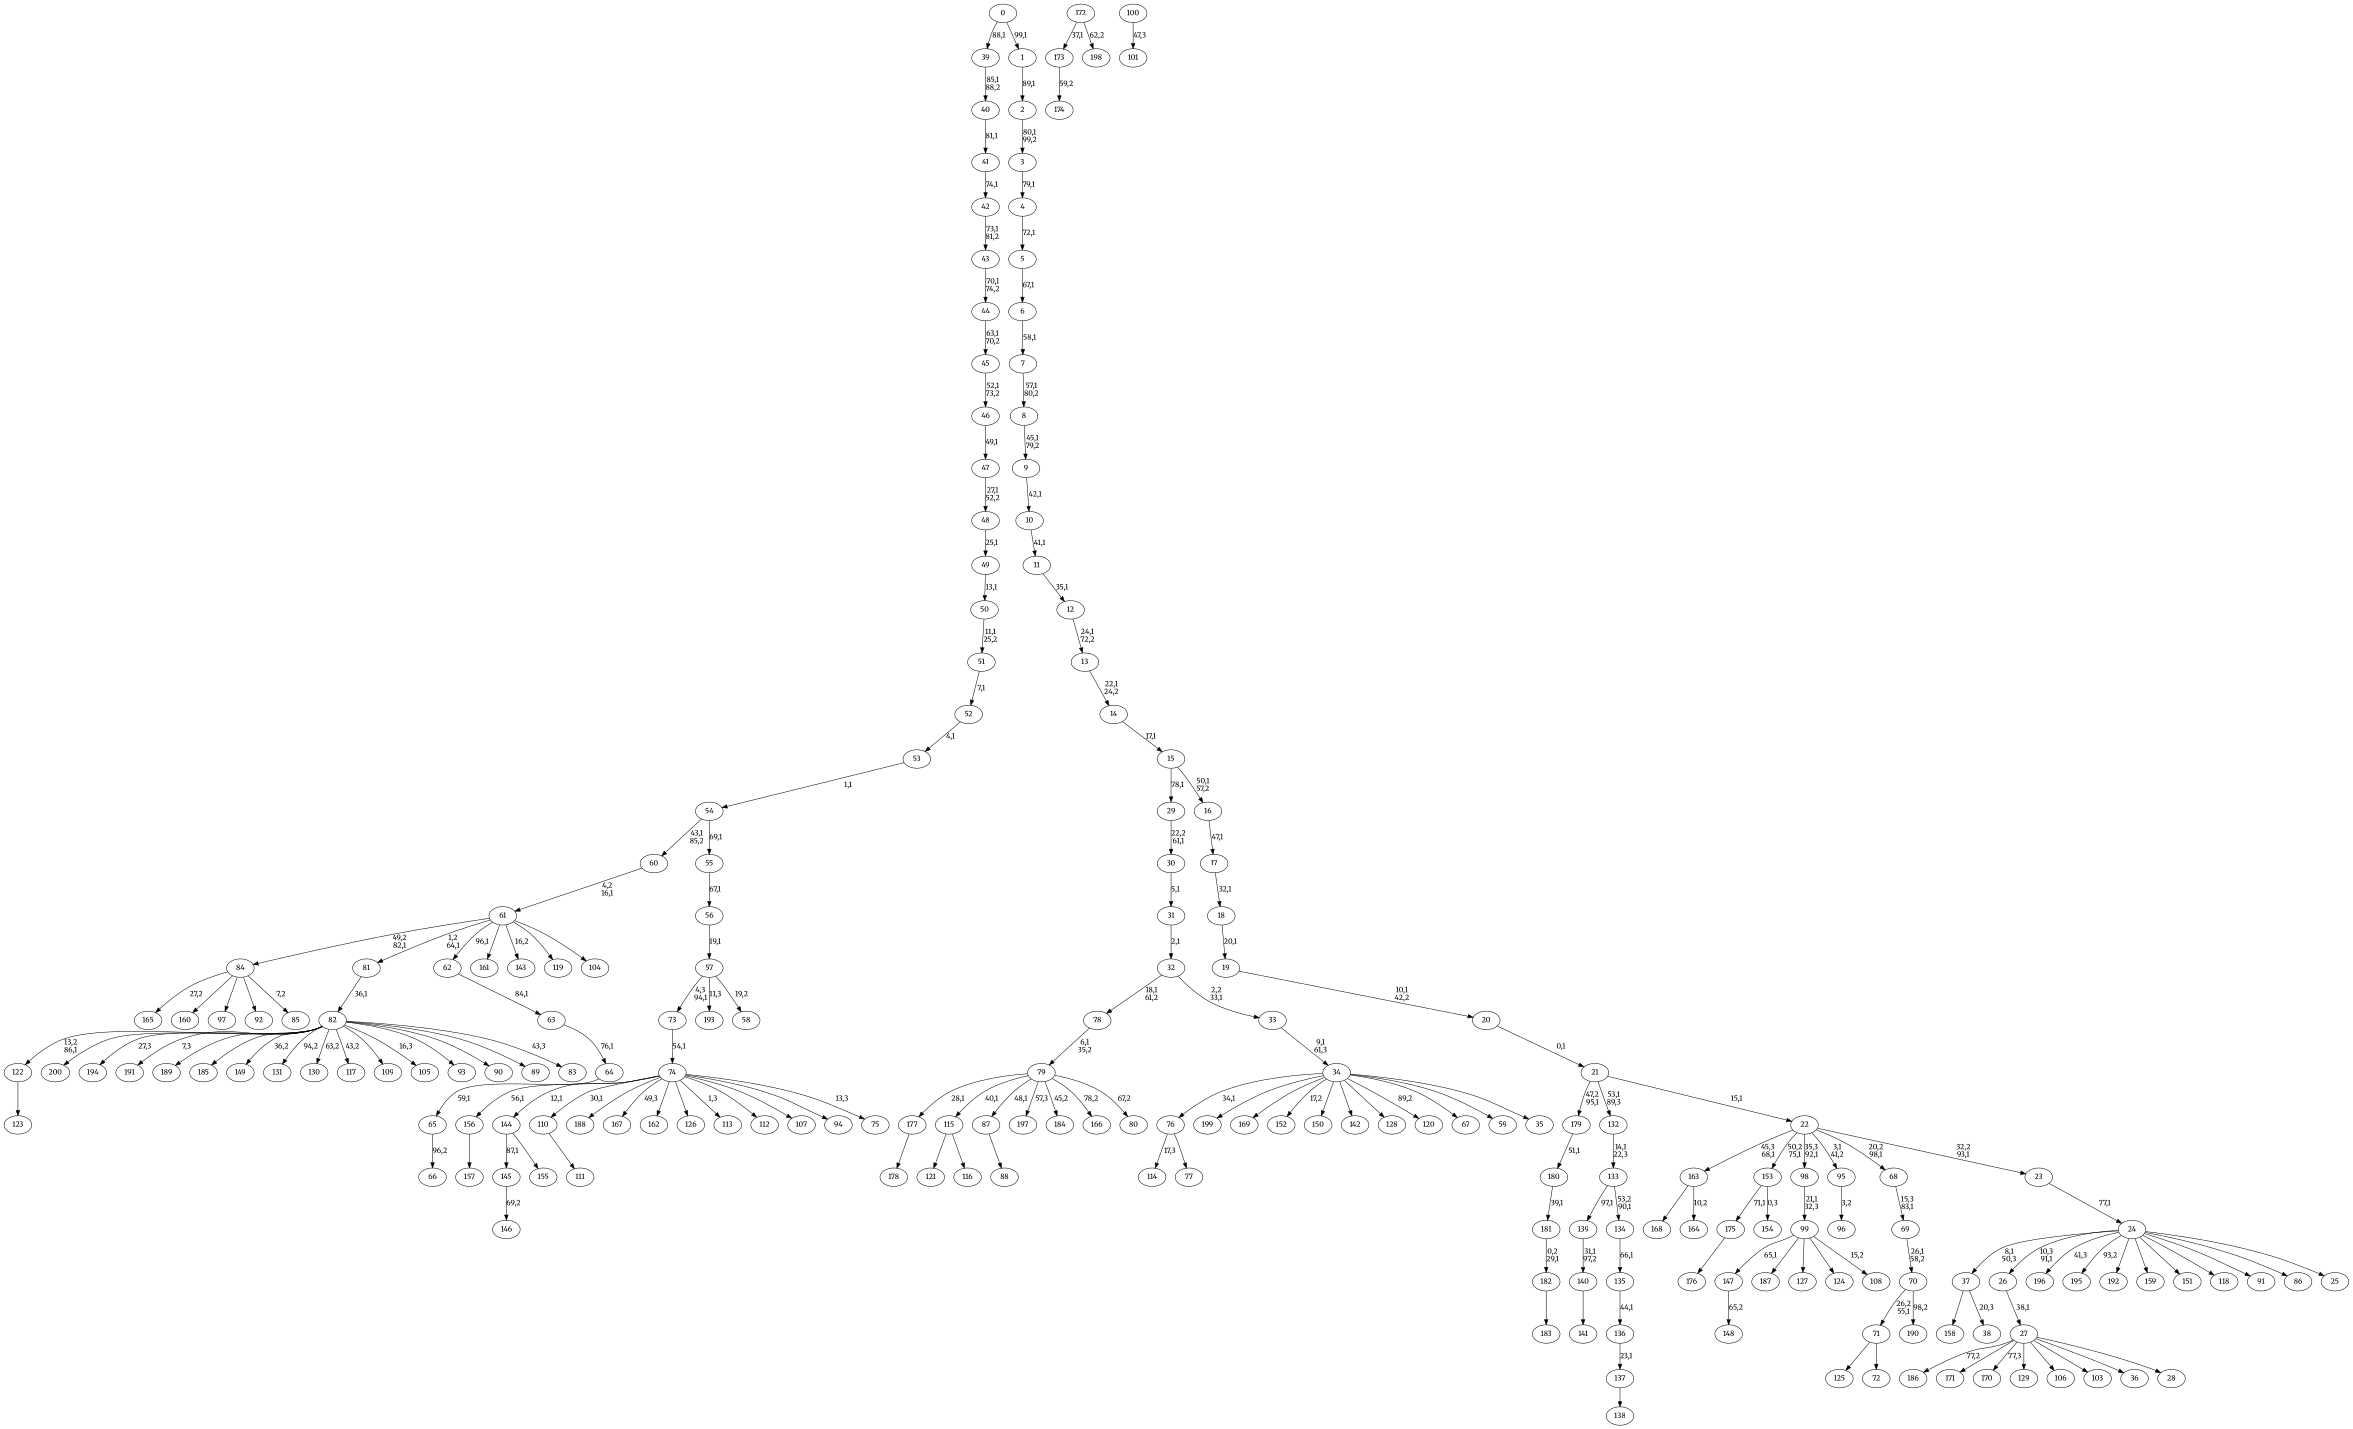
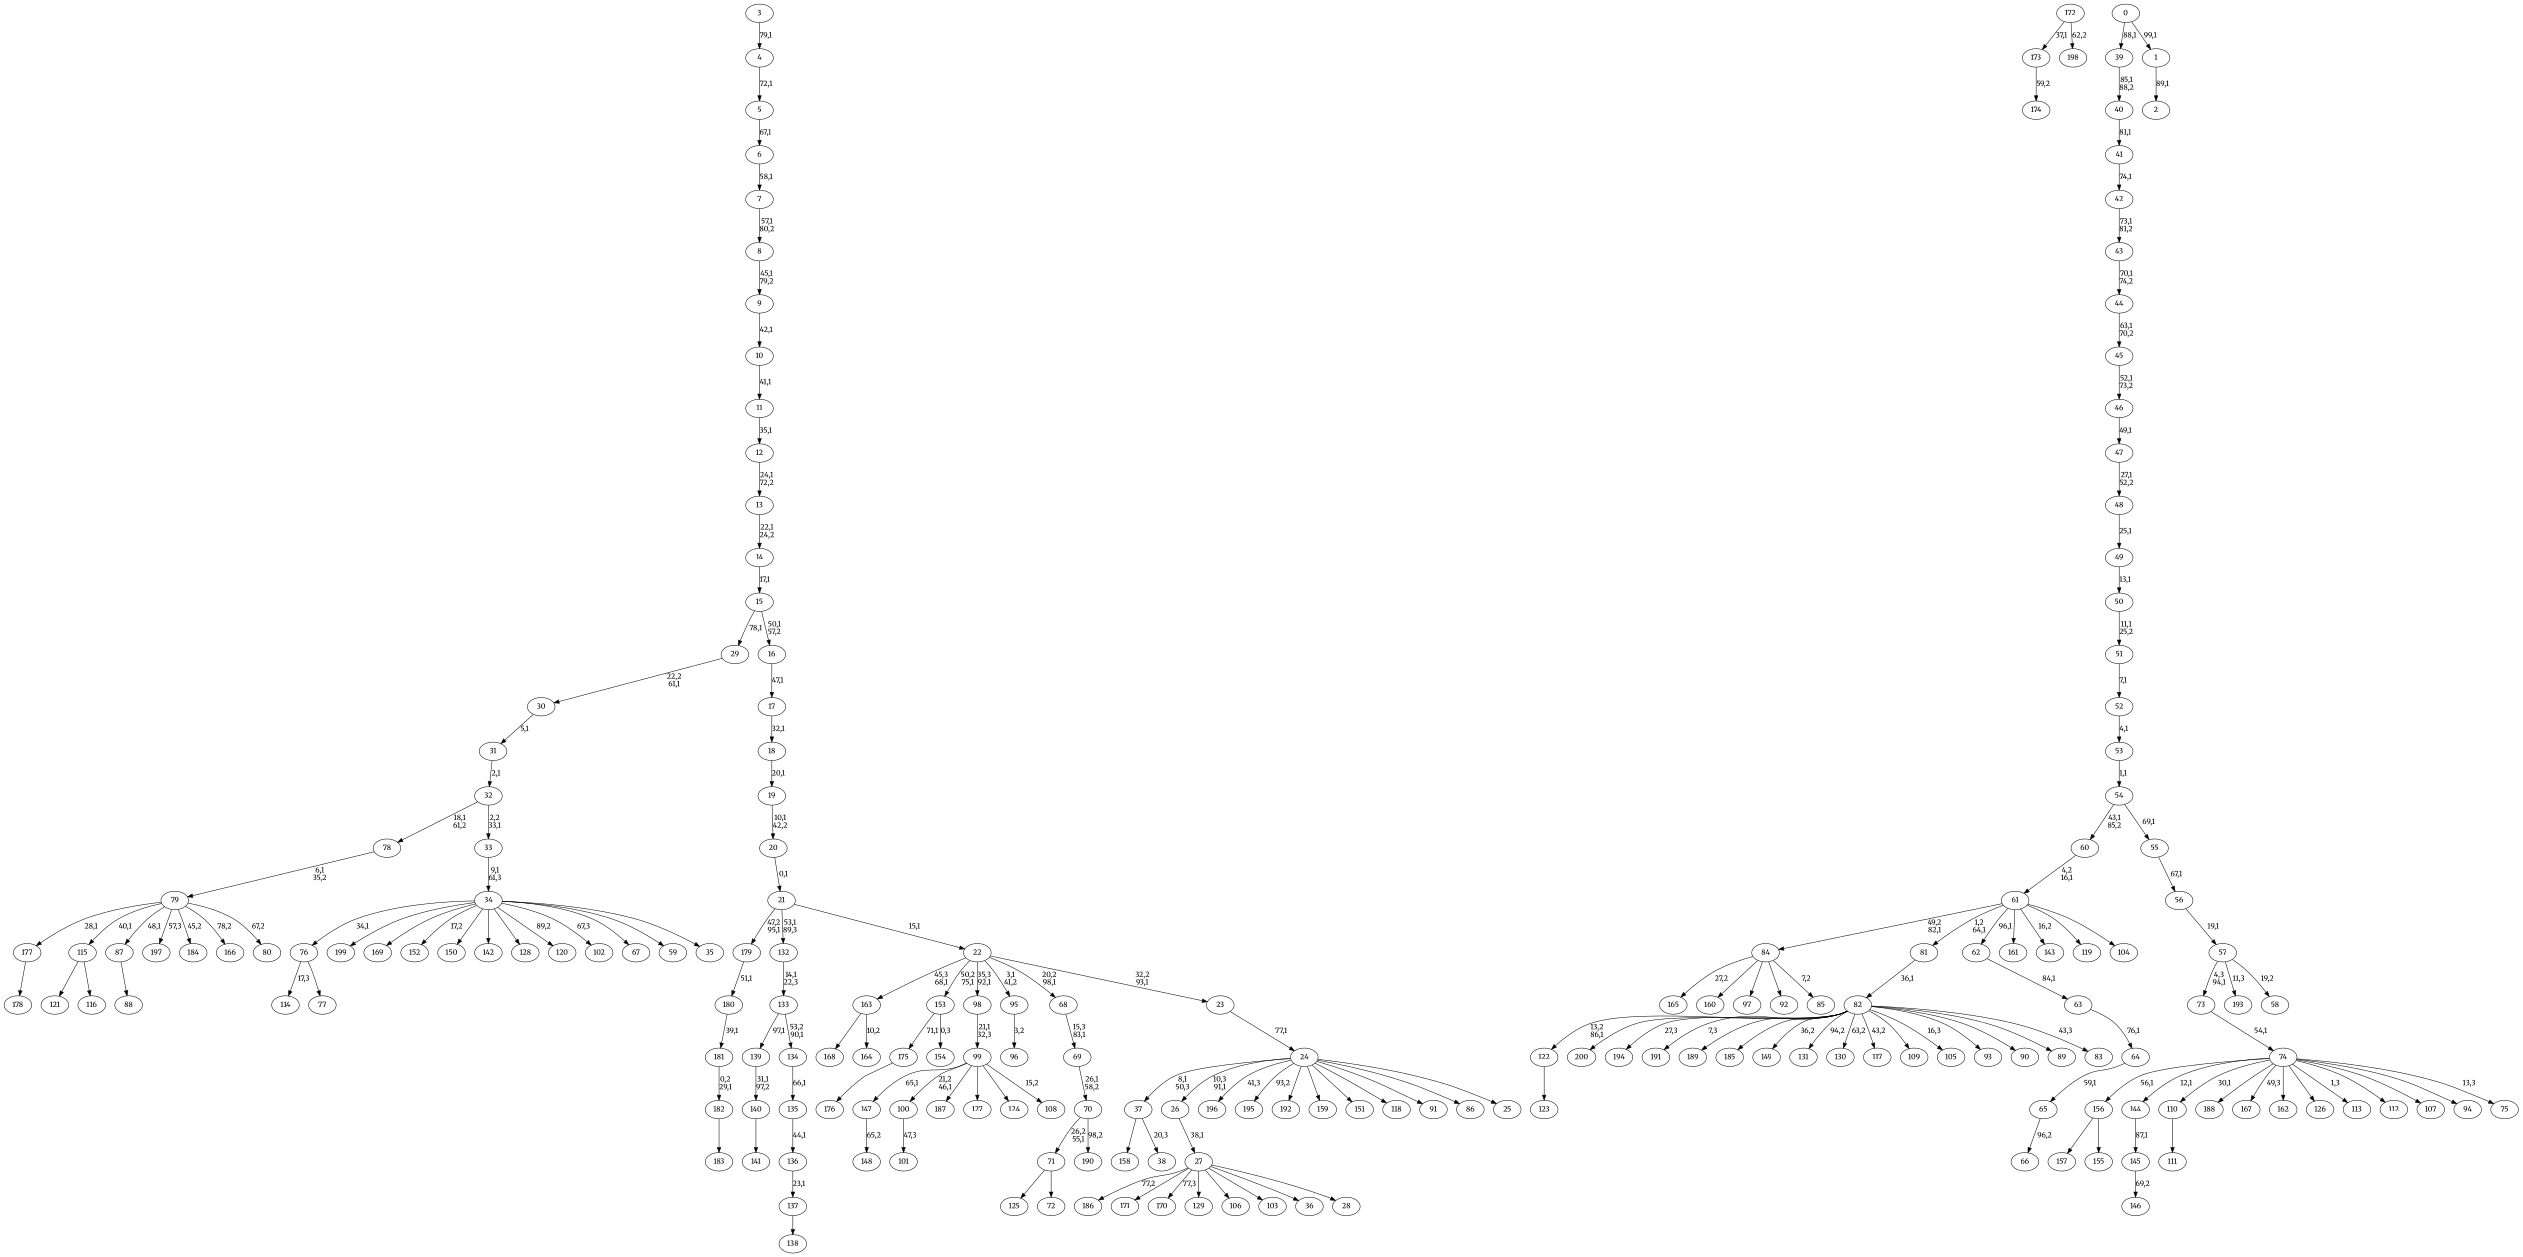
edge "2" -> "3": removed, label "80,1 99,2"
node "102": added
edge "99" -> "100": added, label "21,2 46,1"
edge "144" -> "155": now "156" -> "155"
